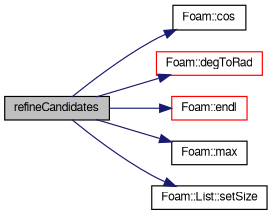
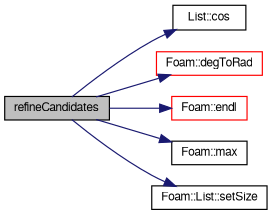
node "Foam::cos": label "Foam::cos" -> "List::cos"
